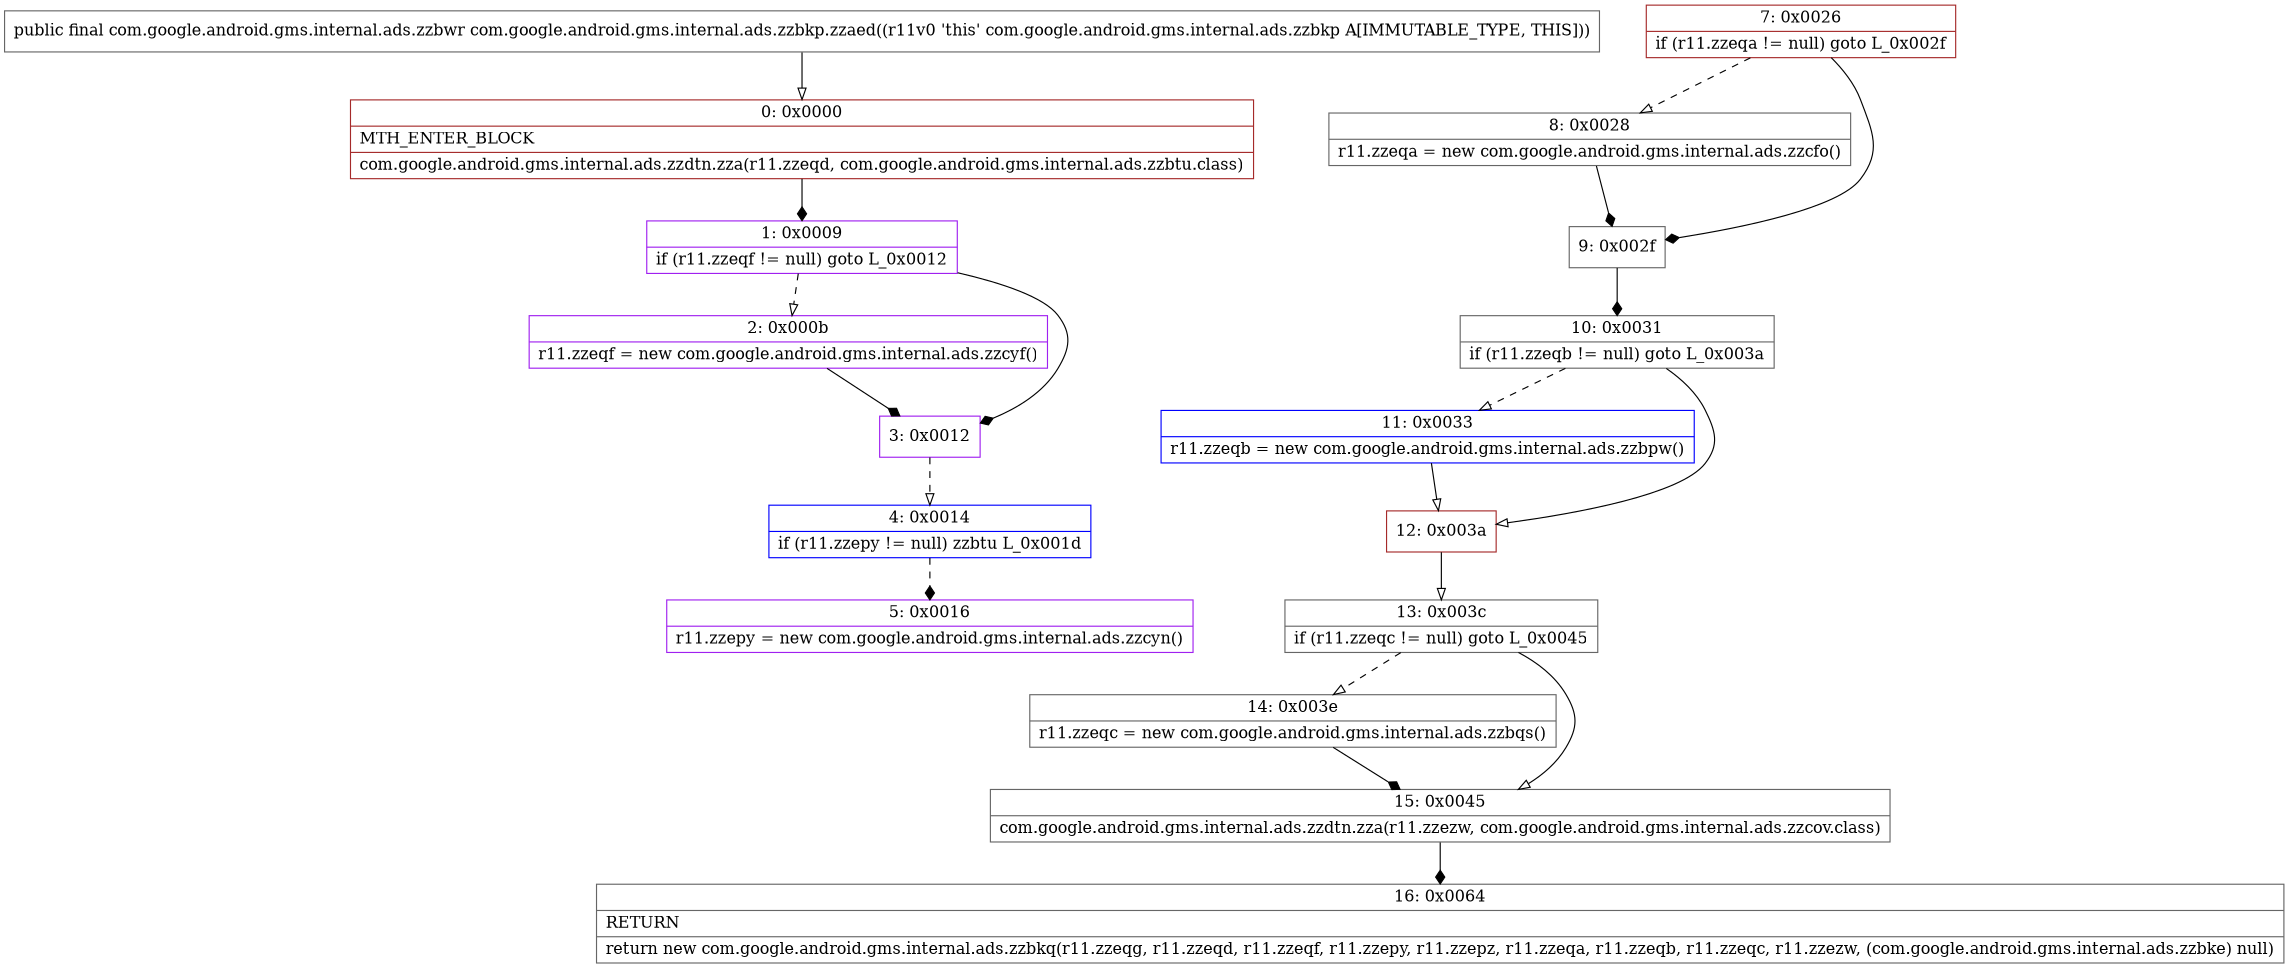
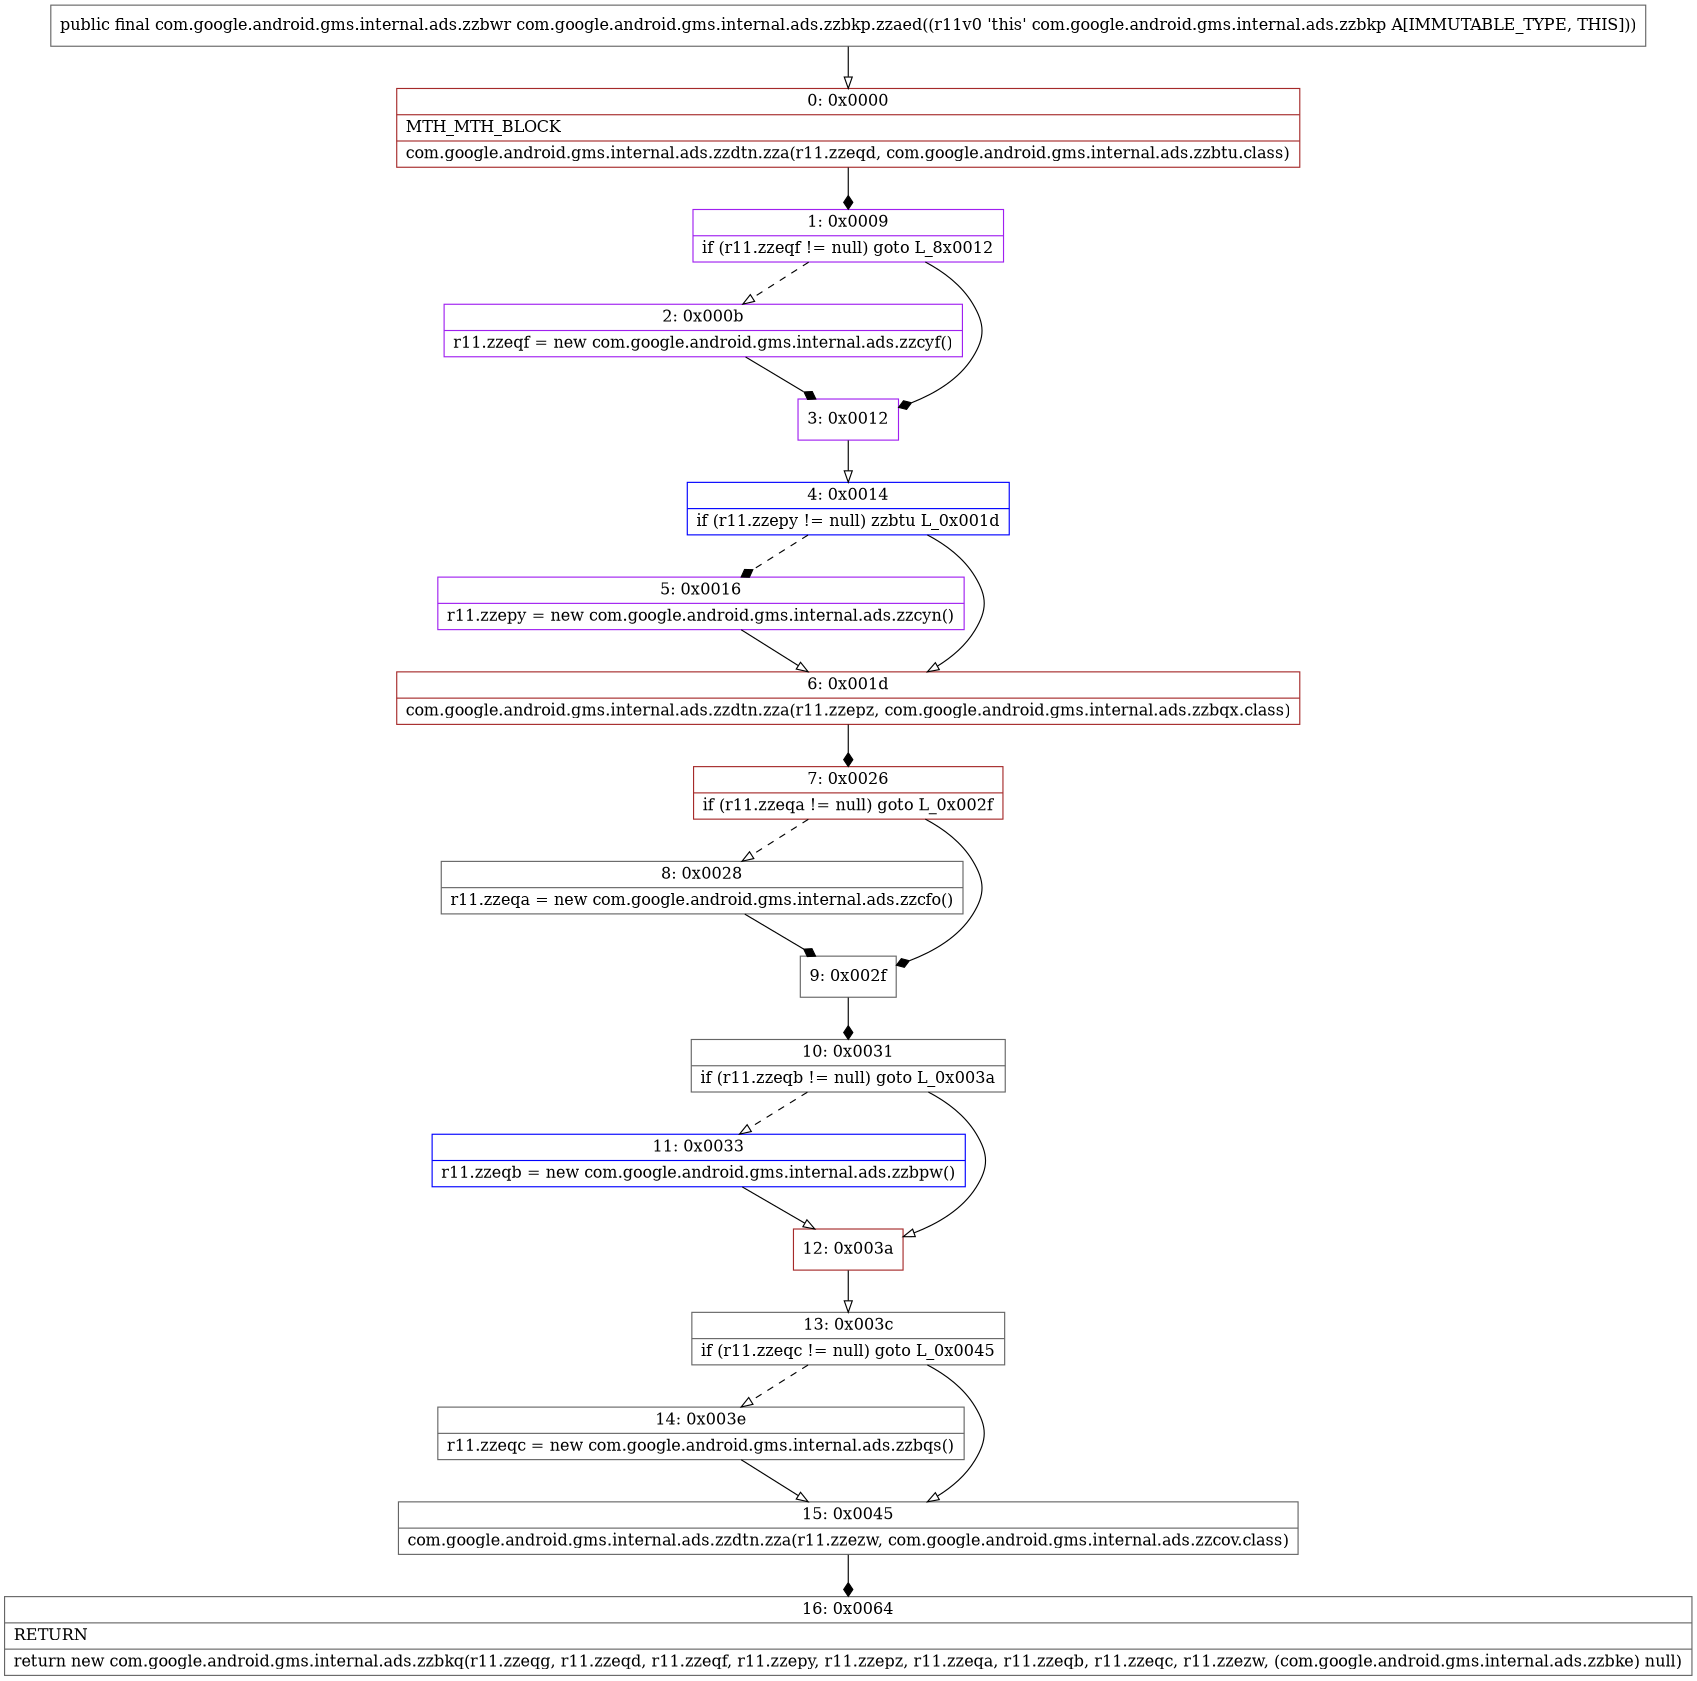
node "0: 0x0000": text "MTH_ENTER_BLOCK" -> "MTH_MTH_BLOCK"
node "1: 0x0009": text "if (r11.zzeqf != null) goto L_0x0012" -> "if (r11.zzeqf != null) goto L_8x0012"
edge "3: 0x0012" -> "4: 0x0014": style dashed -> solid
node "6: 0x001d": added
edge "14: 0x003e" -> "15: 0x0045": arrowhead diamond -> onormal
